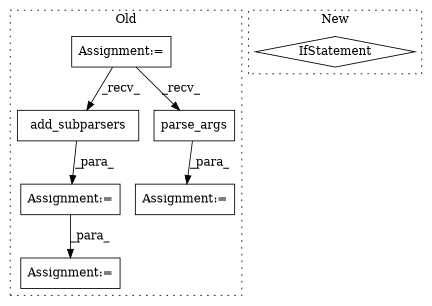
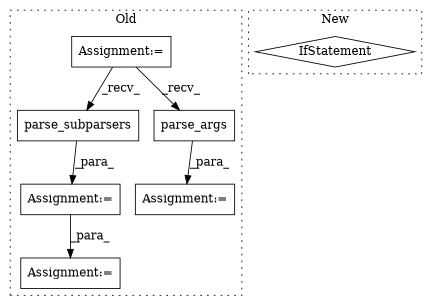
node "add_subparsers": label "add_subparsers" -> "parse_subparsers"
